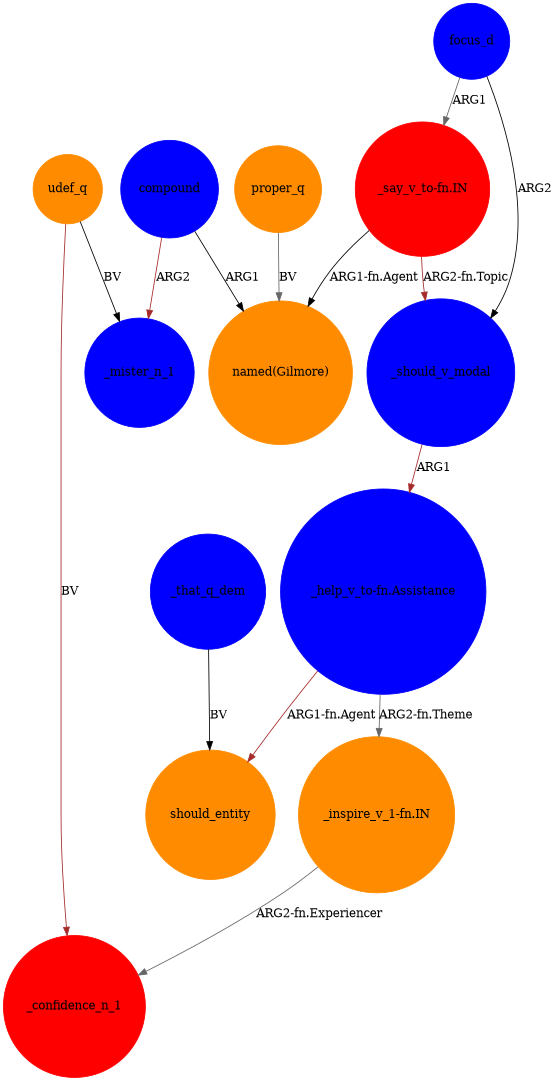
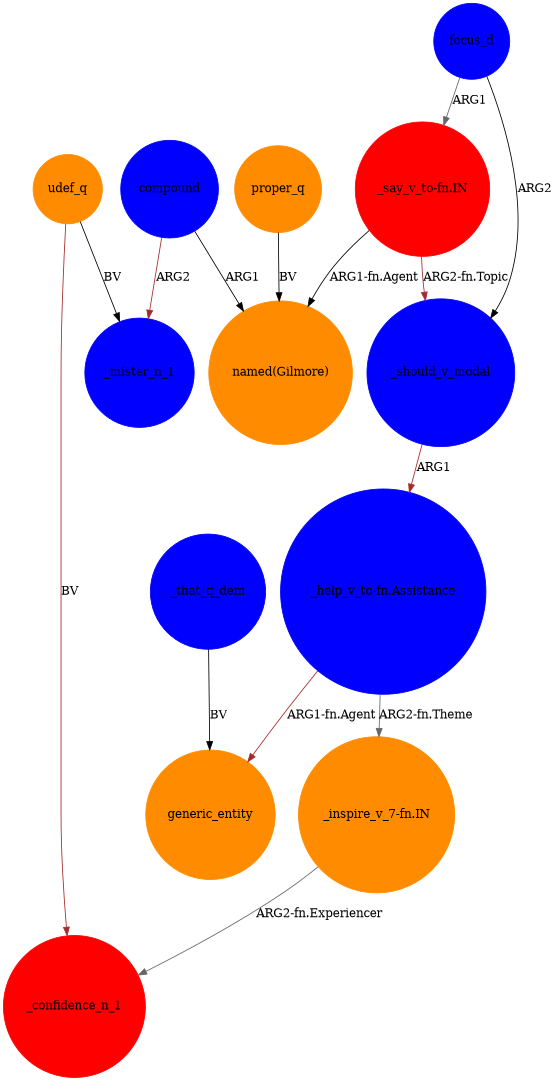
edge "proper_q" -> "named(Gilmore)": color gray40 -> black
node "should_entity": label "should_entity" -> "generic_entity"
node "_inspire_v_1-fn.IN": label "_inspire_v_1-fn.IN" -> "_inspire_v_7-fn.IN"
